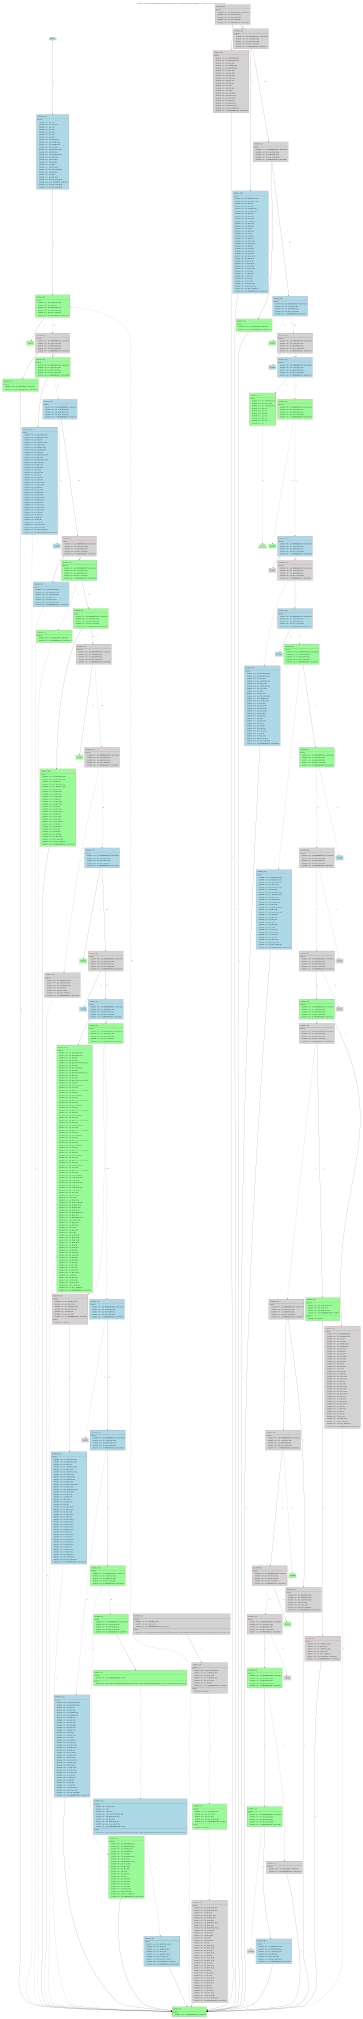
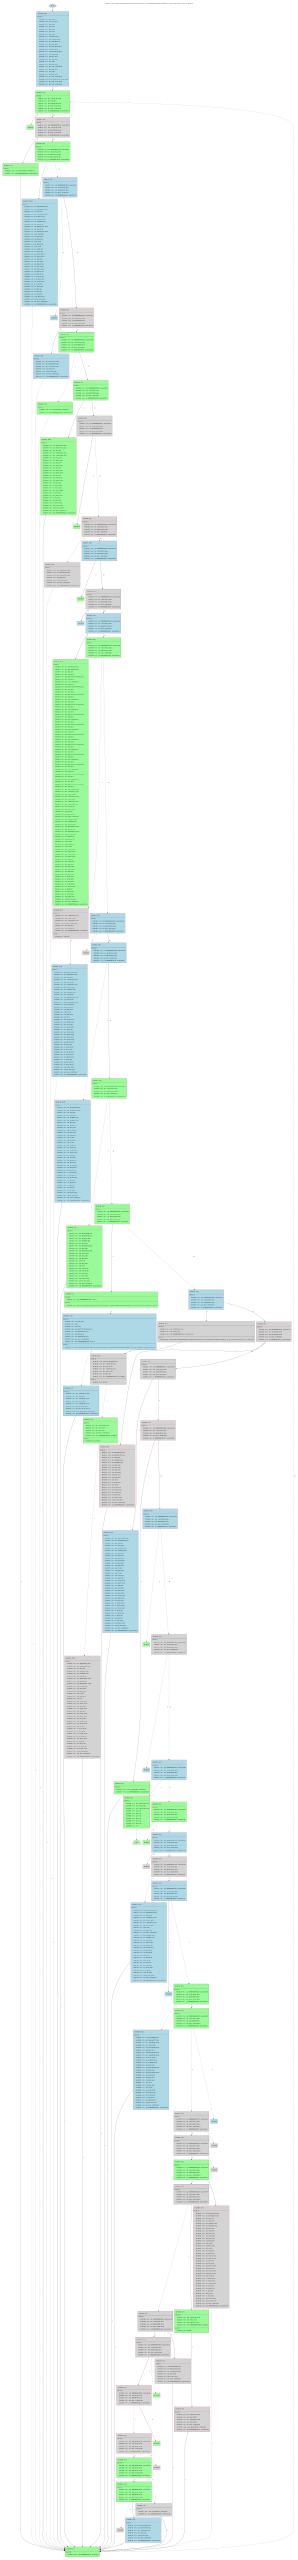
node "0x401684 [28]": added
